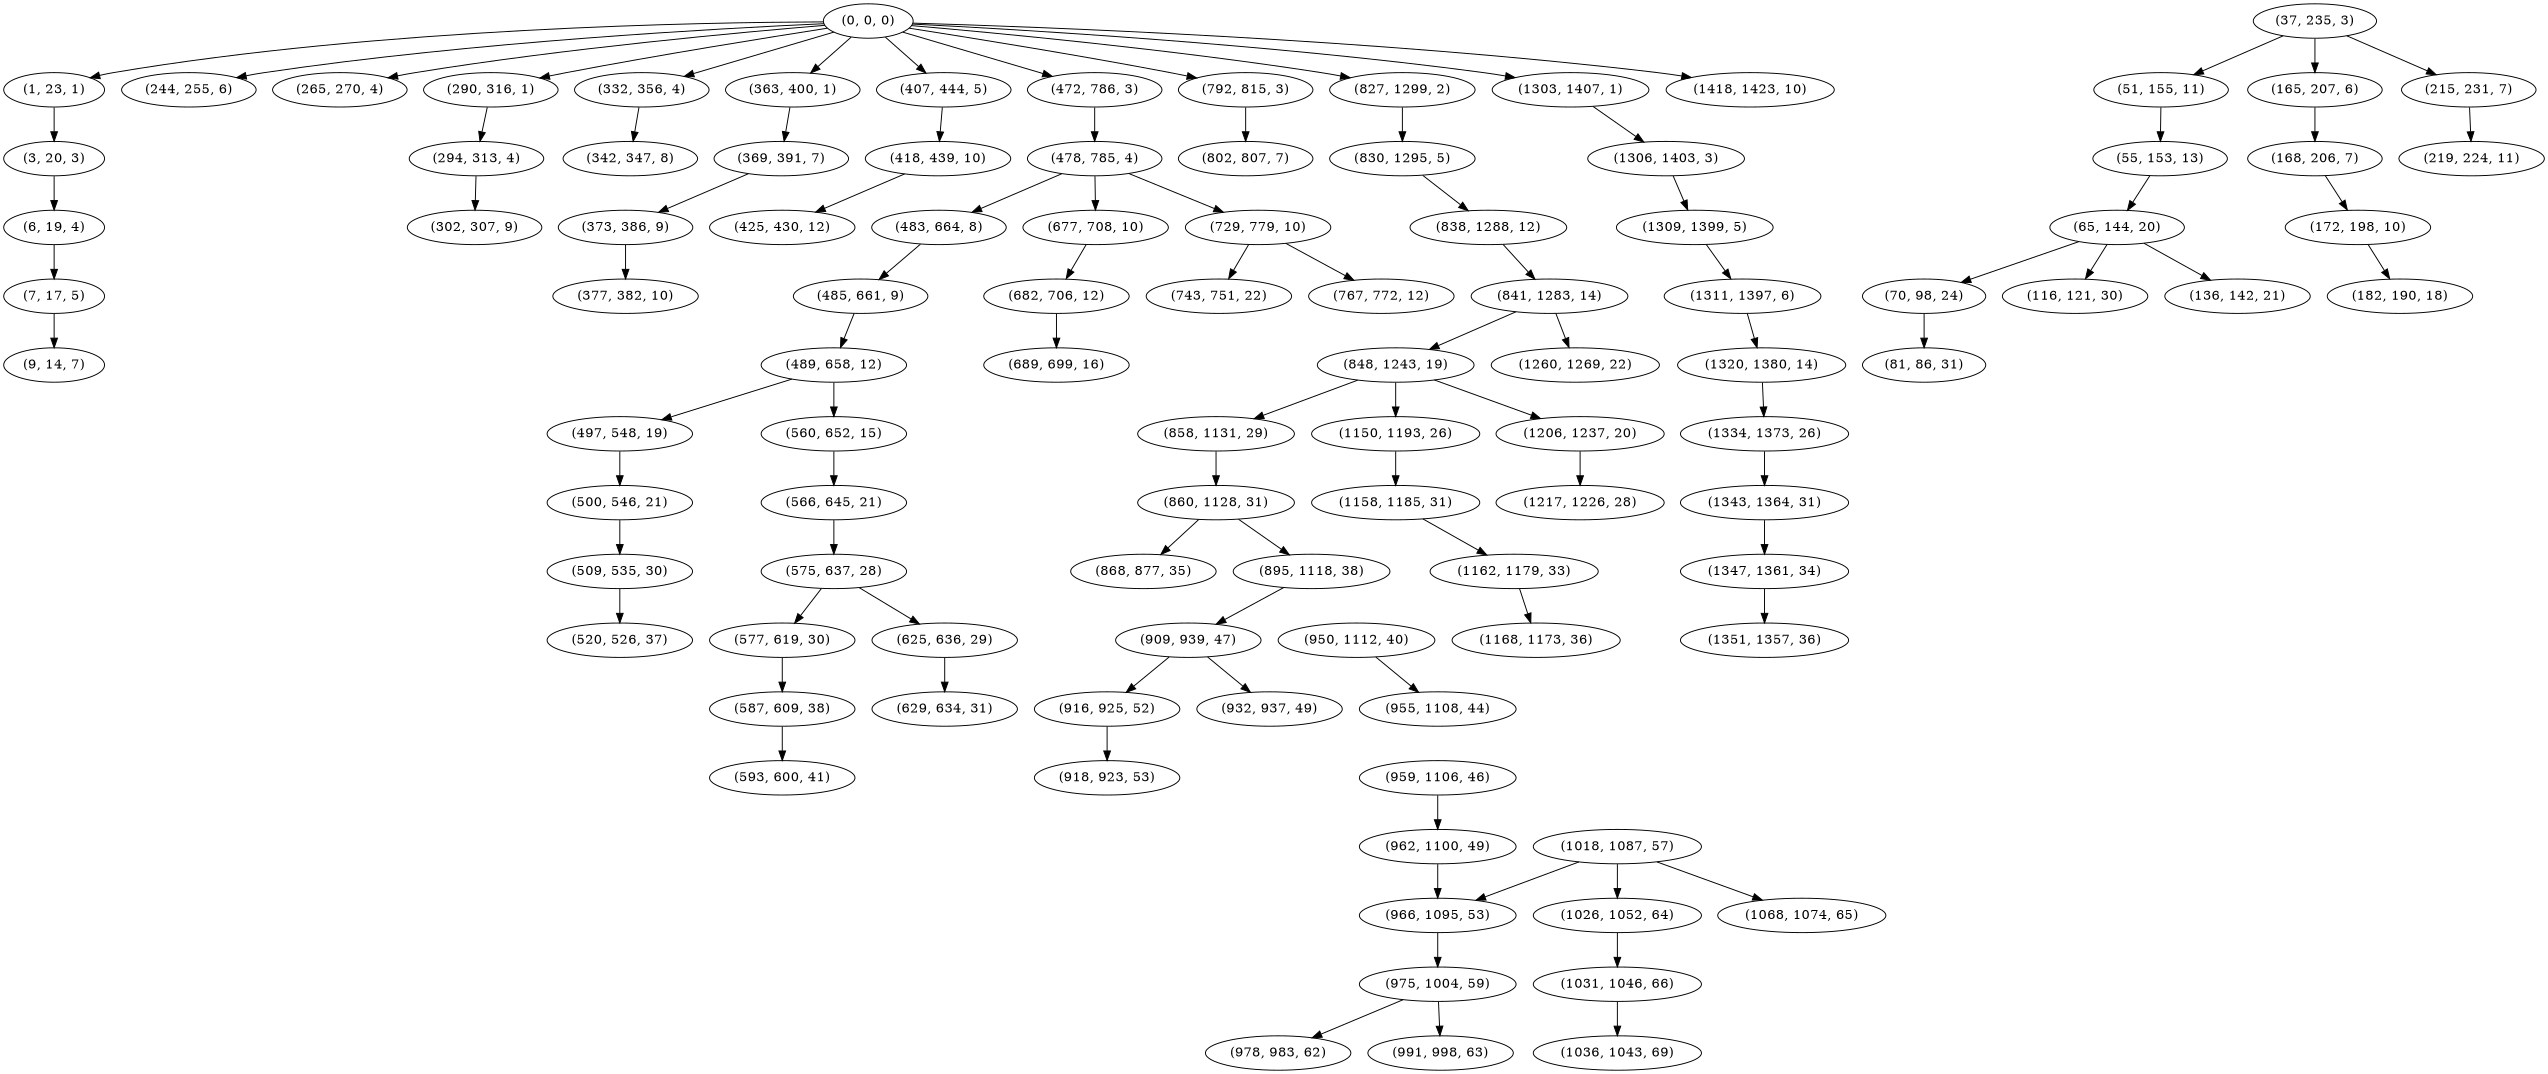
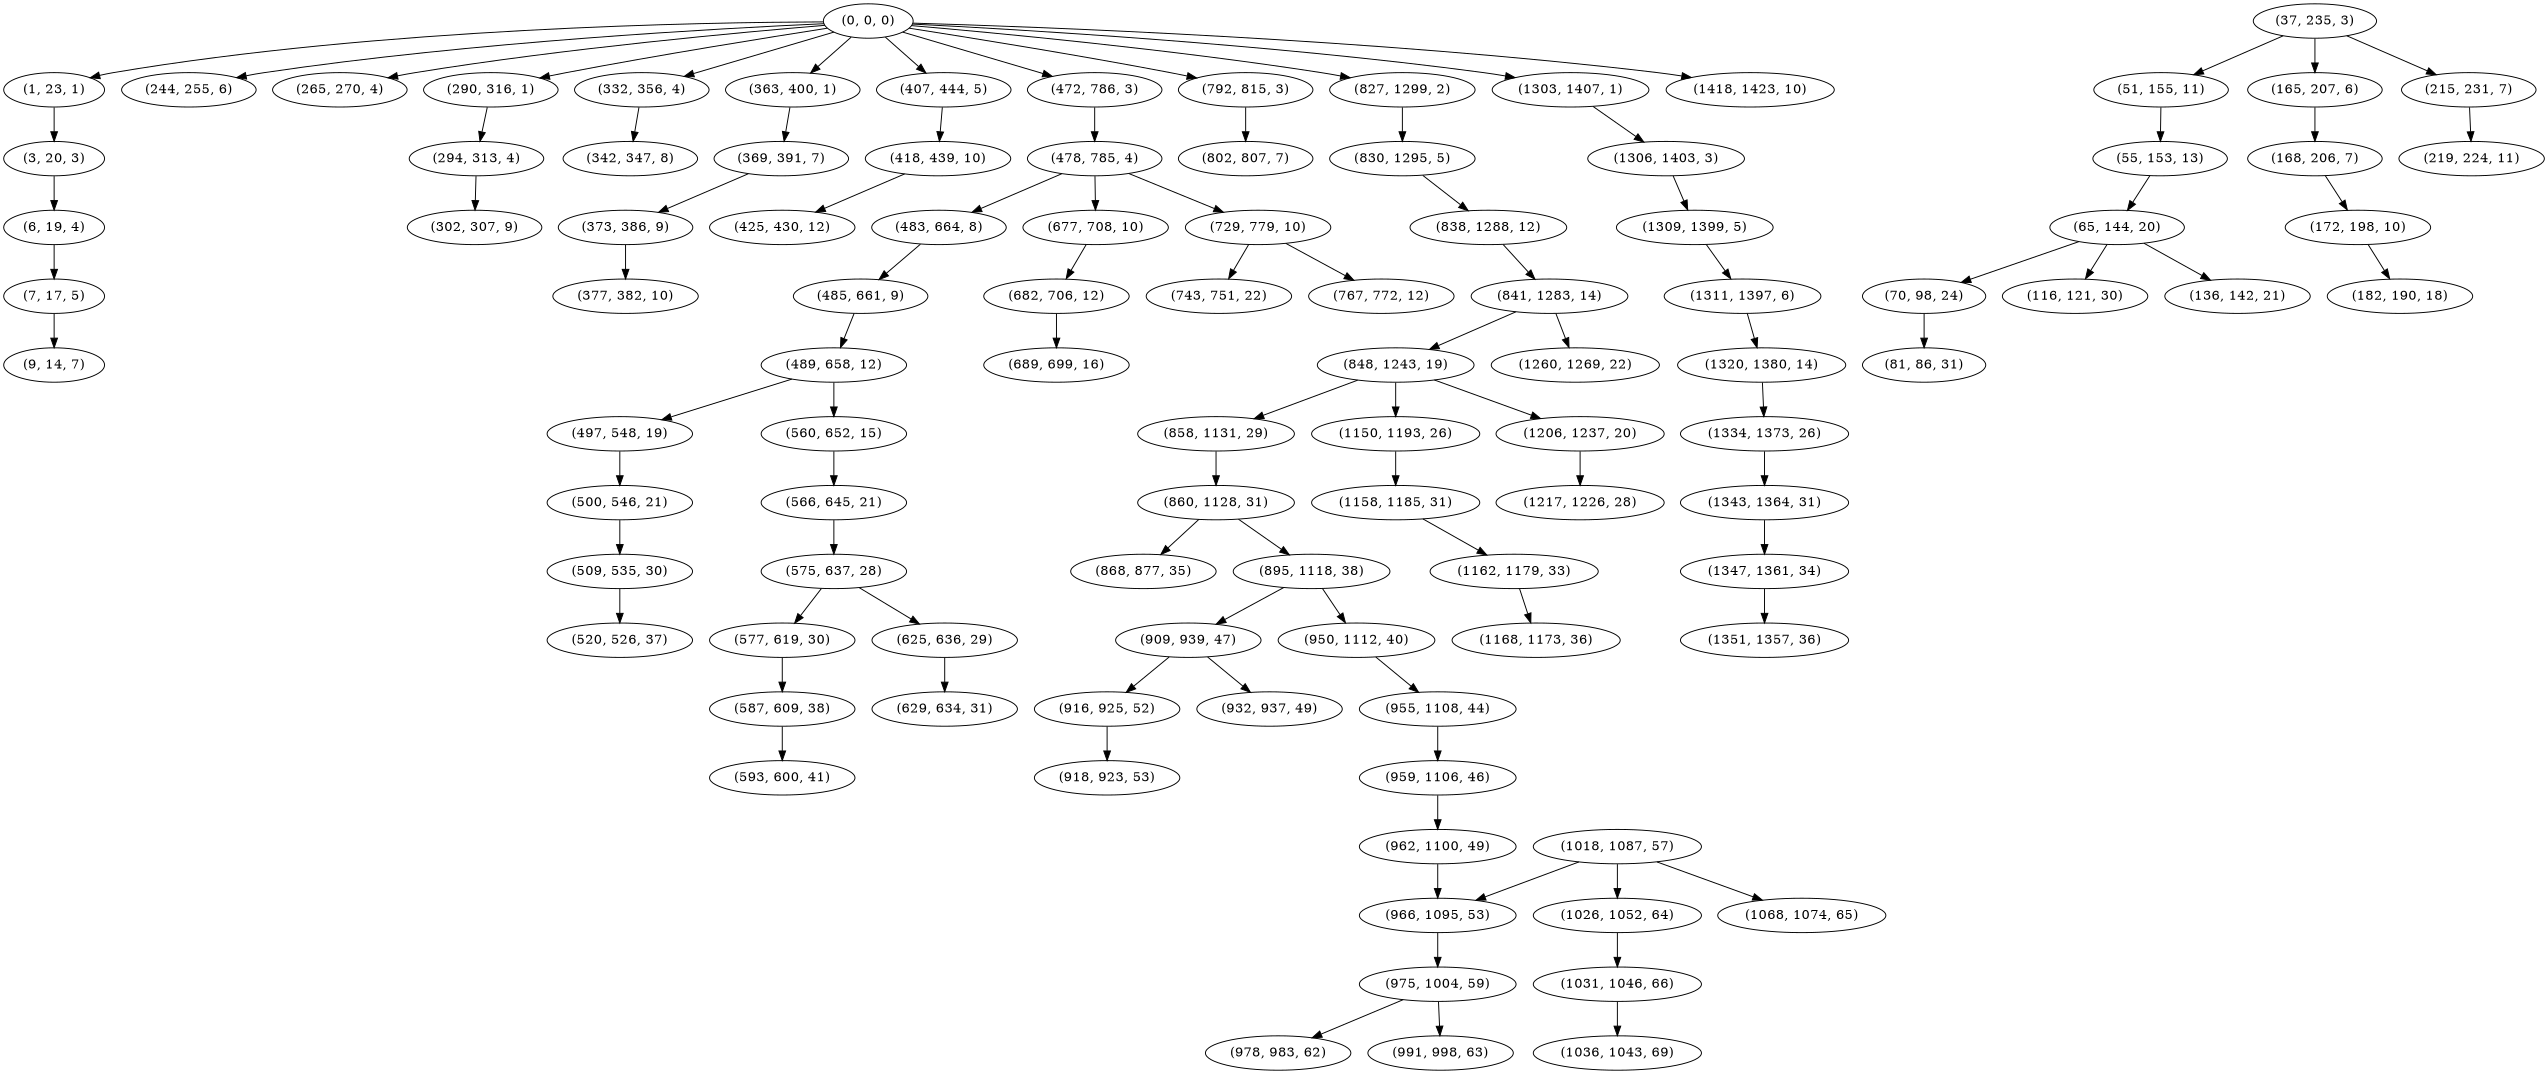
edge "(895, 1118, 38)" -> "(950, 1112, 40)": added
edge "(955, 1108, 44)" -> "(959, 1106, 46)": added
